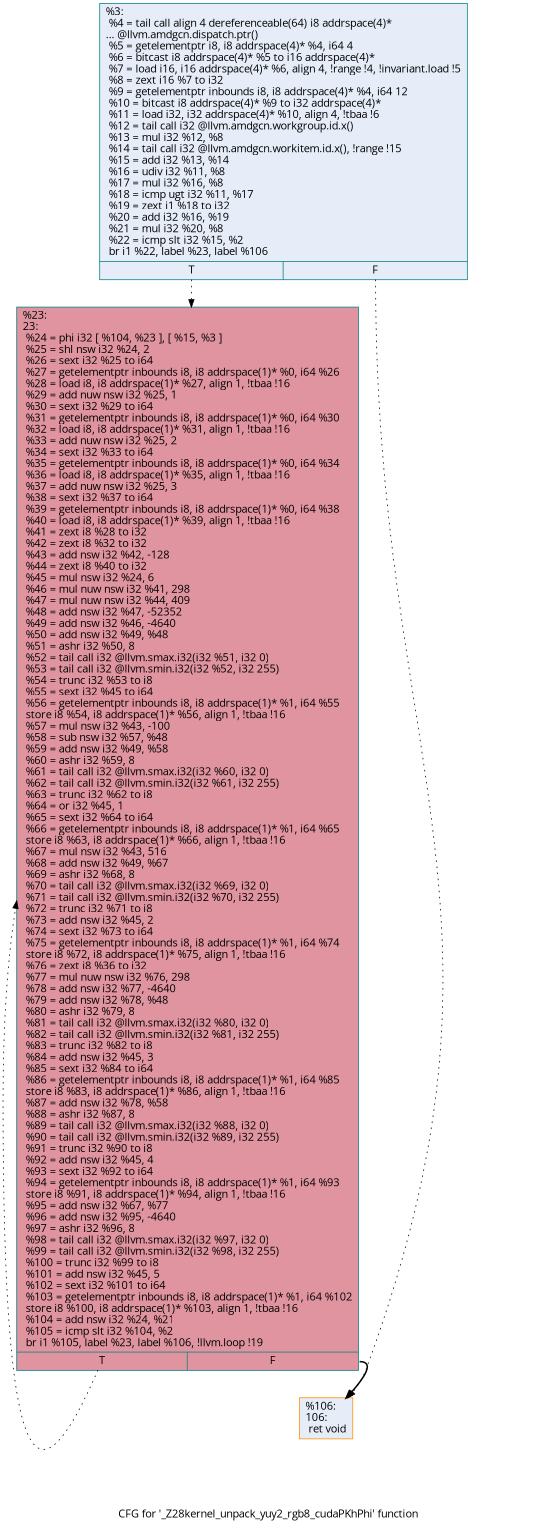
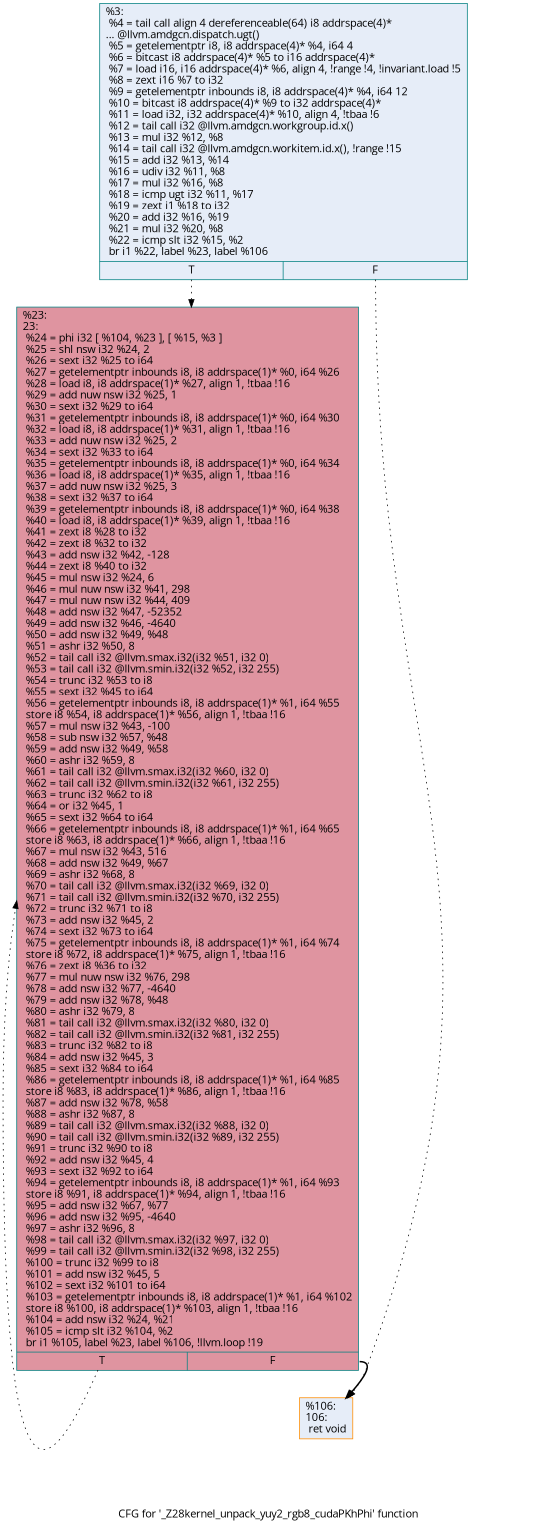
node "%3:": text "... @llvm.amdgcn.dispatch.ptr()" -> "... @llvm.amdgcn.dispatch.ugt()"
